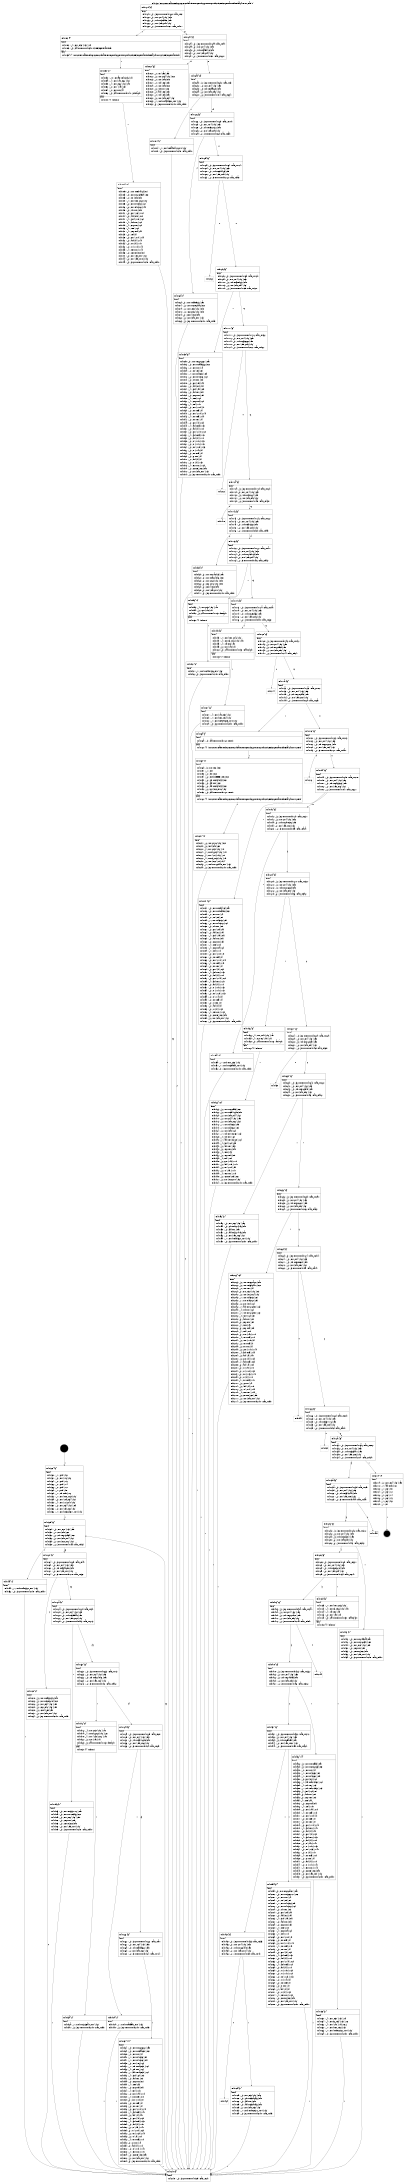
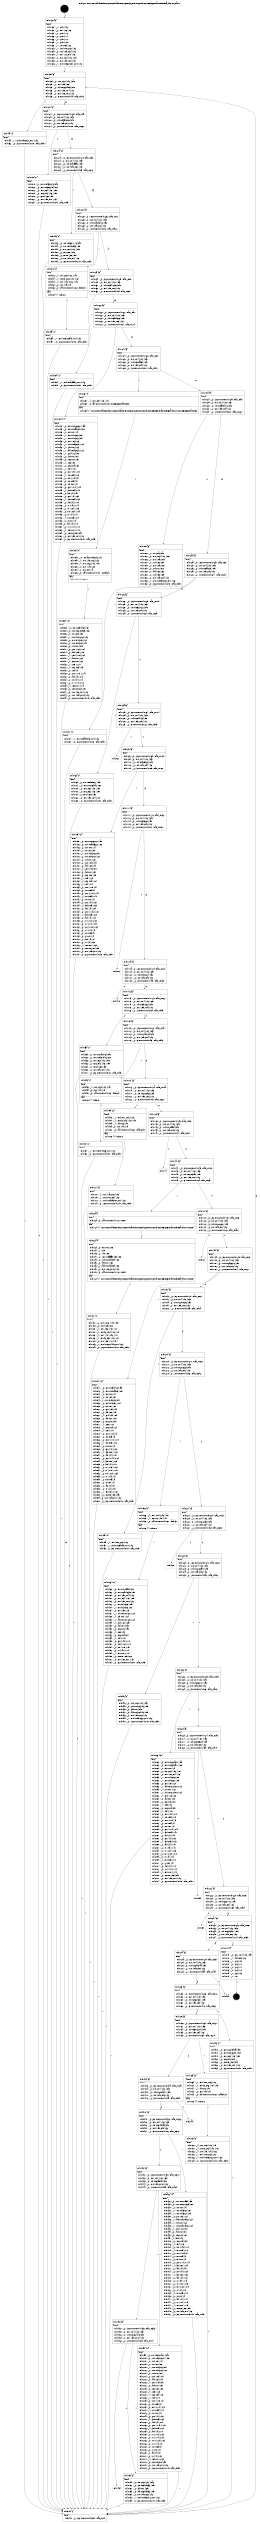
edge "0x401662 [25]" -> "0x40167b [25]": added, label "22"
